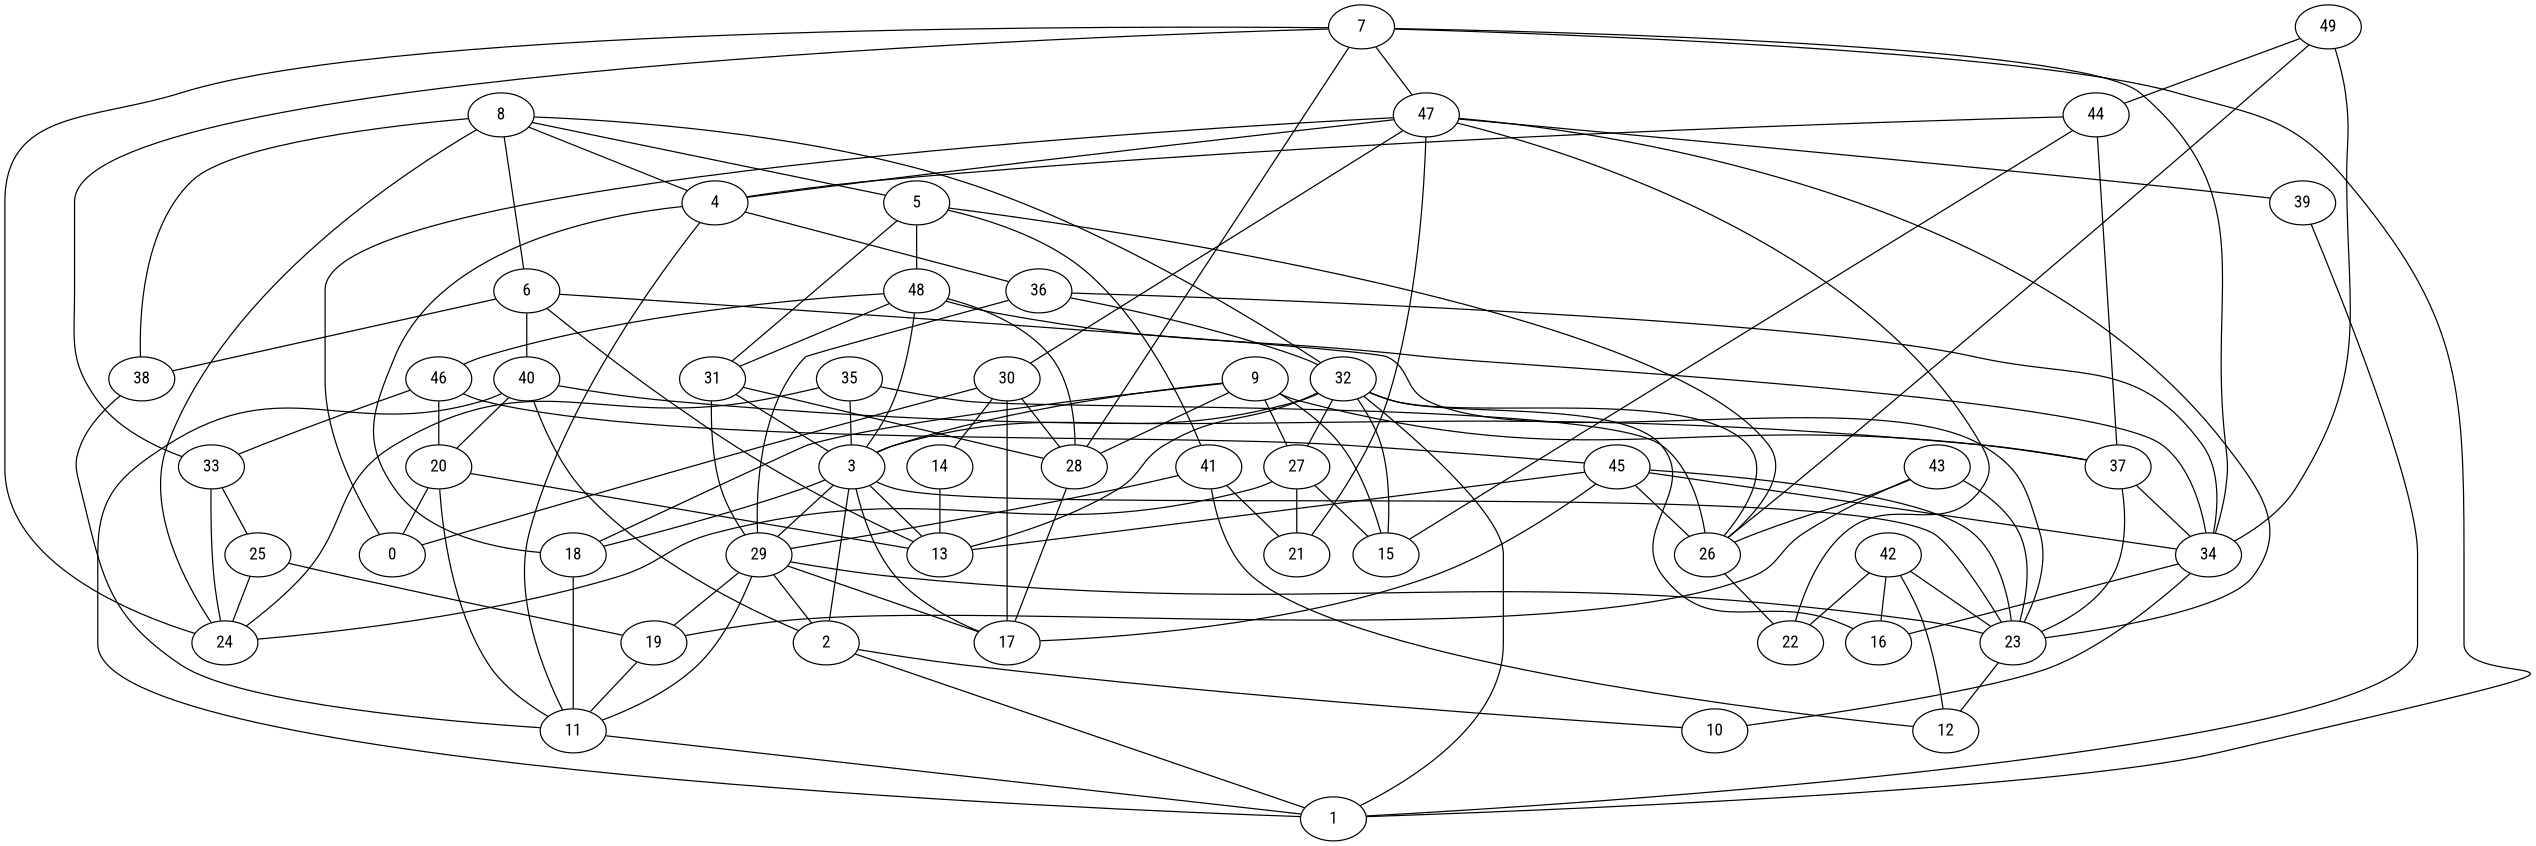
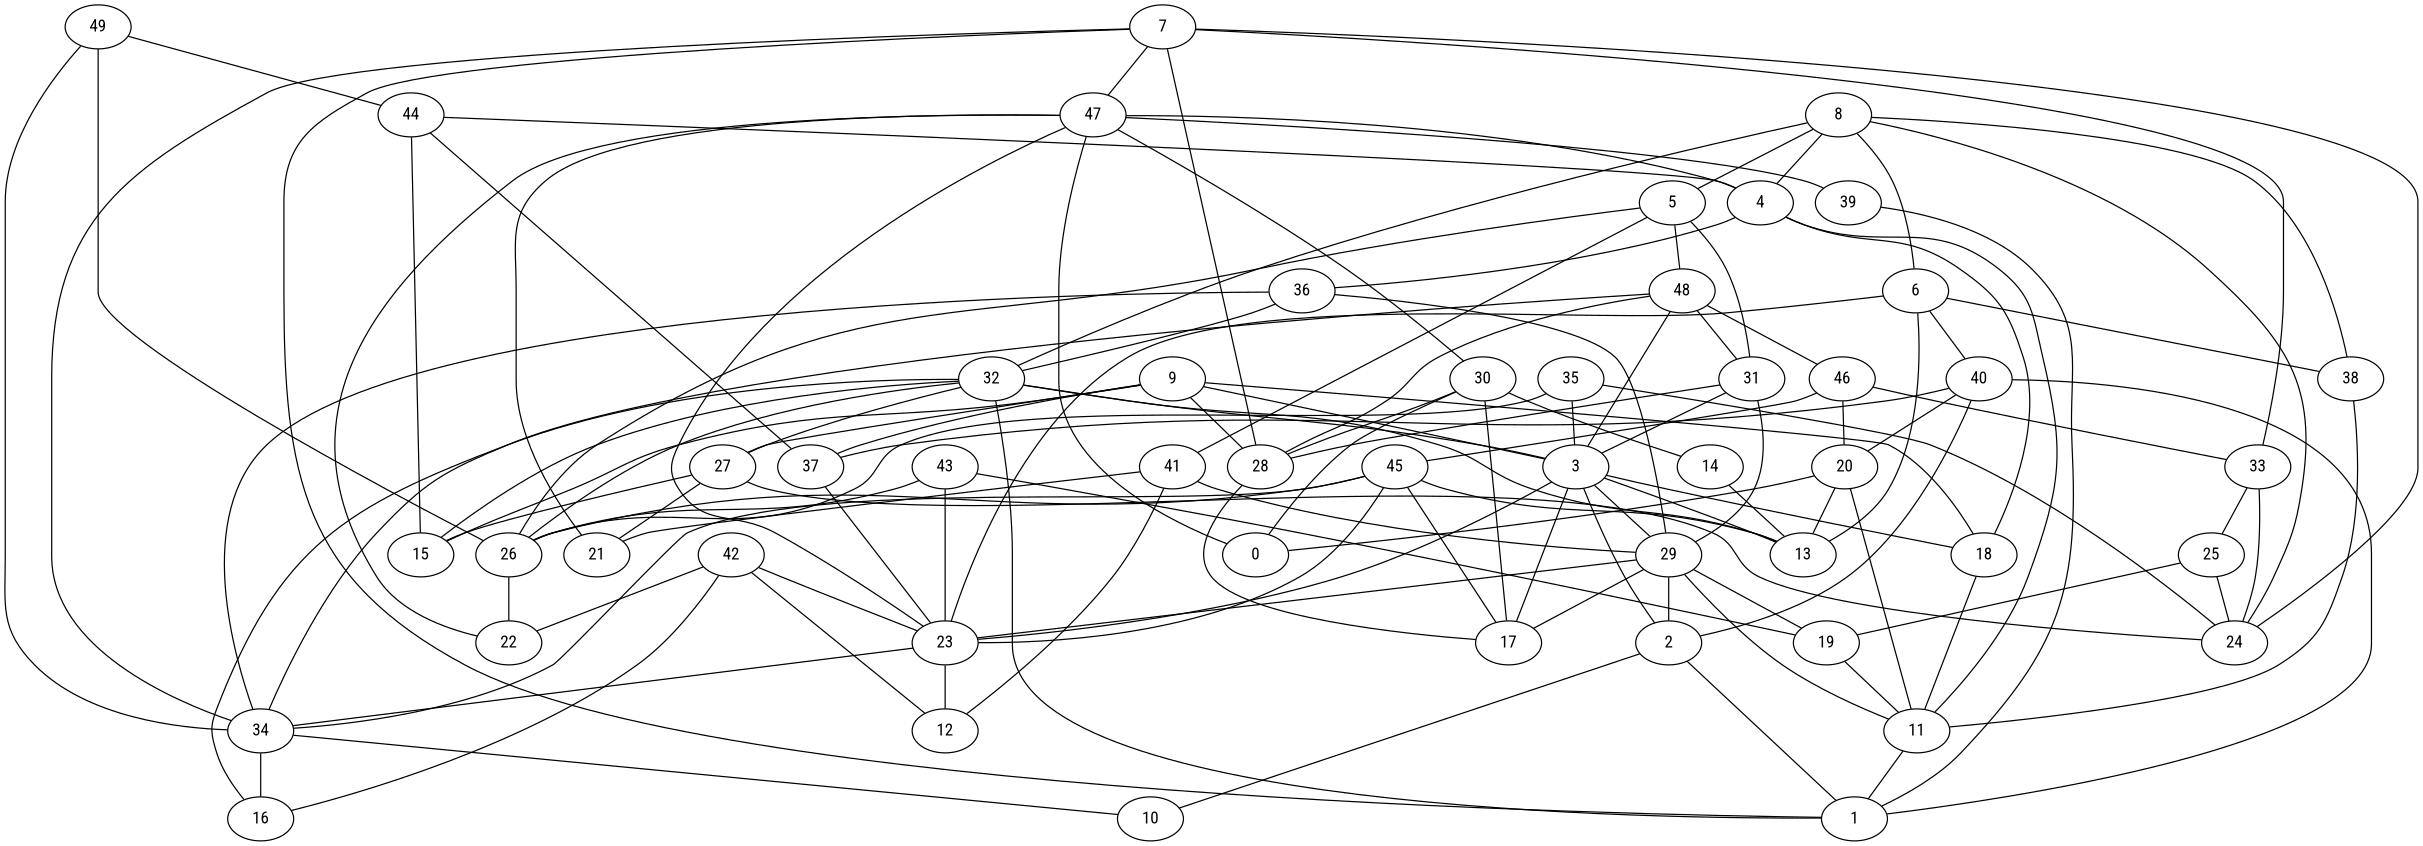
edge "37" -- "34": now "23" -- "34"
